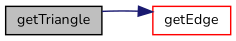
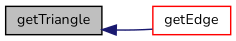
edge "getTriangle" -> "getEdge": reversed
